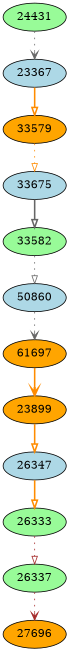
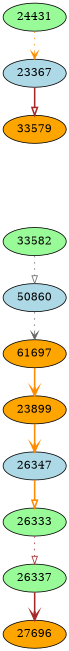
edge "24431" -> "23367": color gray40 -> darkorange
edge "23367" -> "33579": color darkorange -> brown
node "33675": removed
edge "23899" -> "26347": arrowhead onormal -> vee
edge "26337" -> "27696": style dotted -> bold
